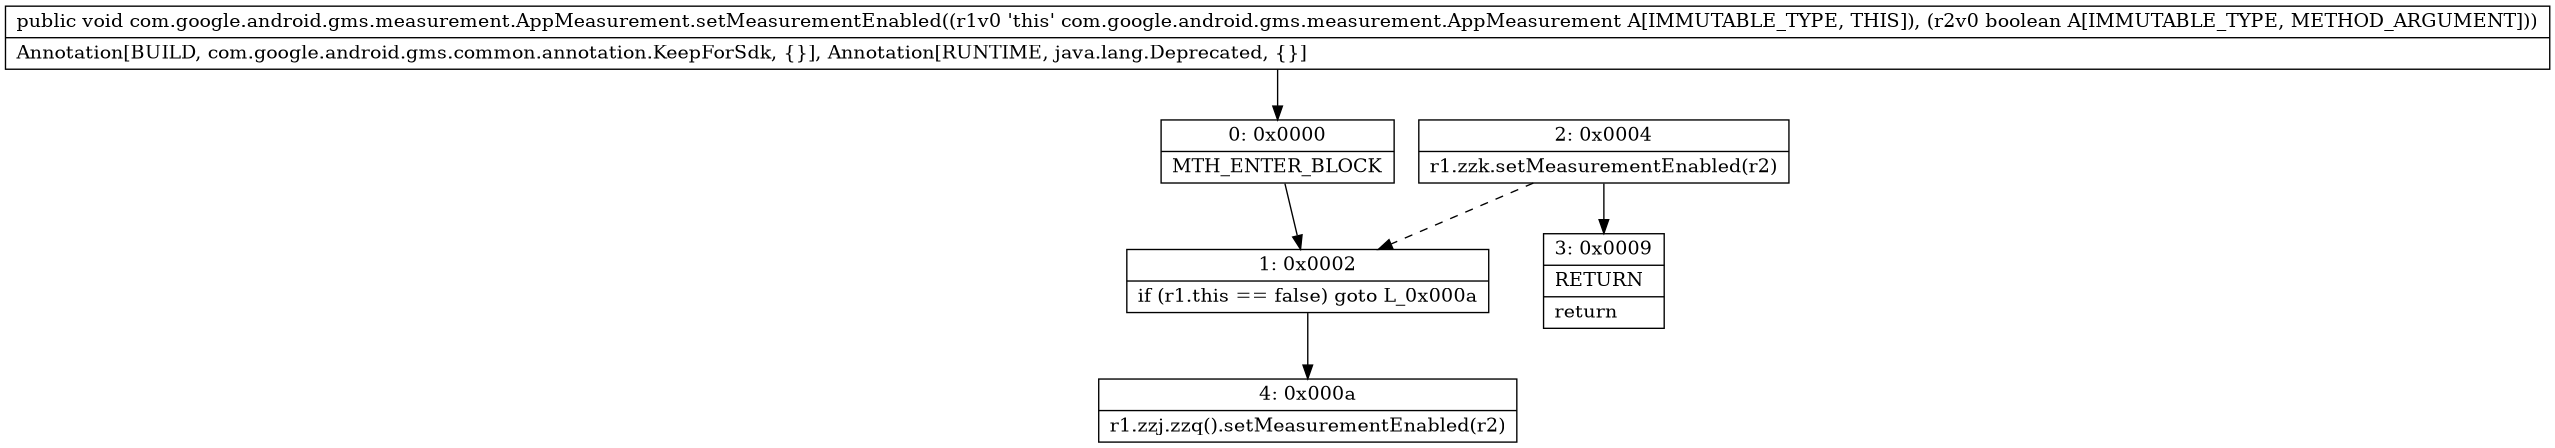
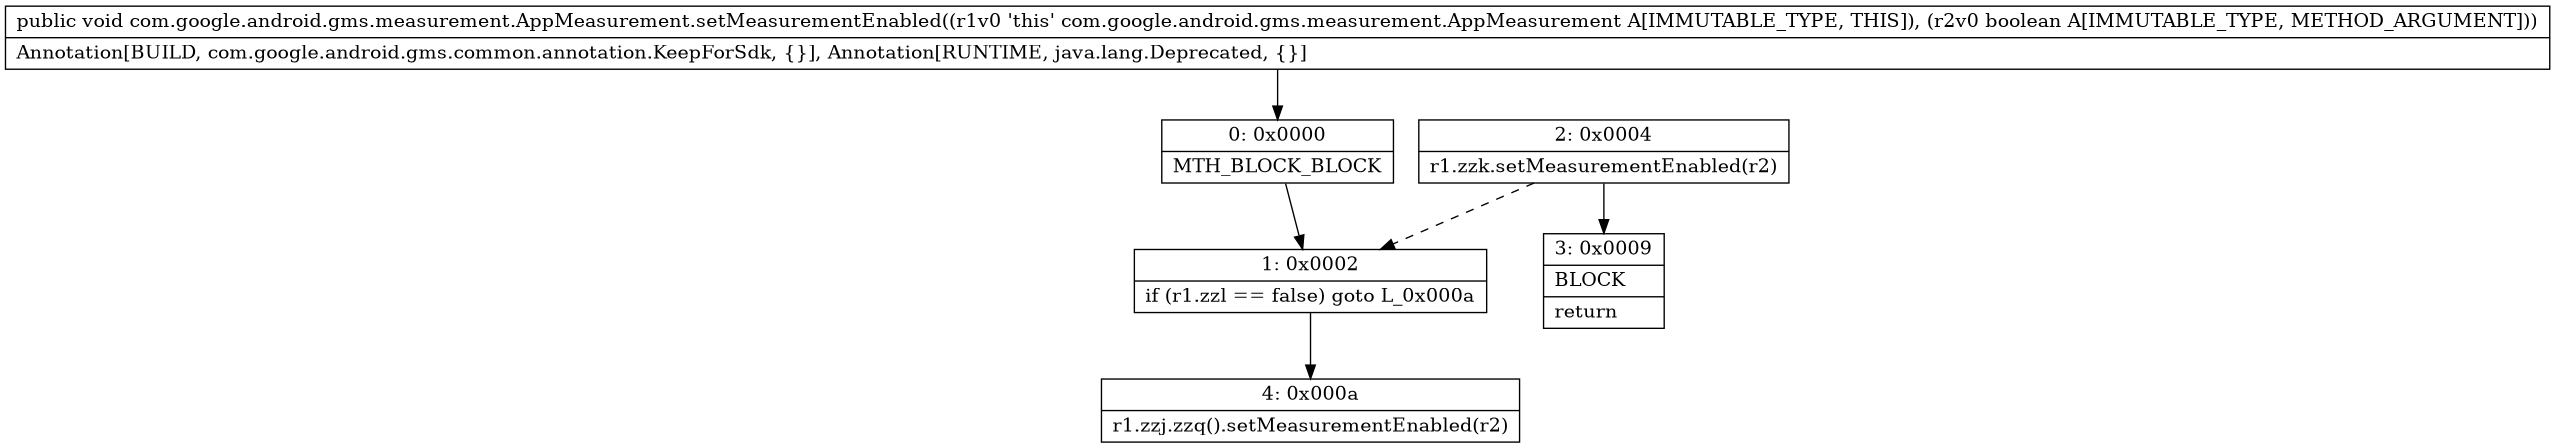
node "0: 0x0000": text "MTH_ENTER_BLOCK" -> "MTH_BLOCK_BLOCK"
node "3: 0x0009": text "RETURN" -> "BLOCK"
node "1: 0x0002": text "if (r1.this == false) goto L_0x000a" -> "if (r1.zzl == false) goto L_0x000a"
